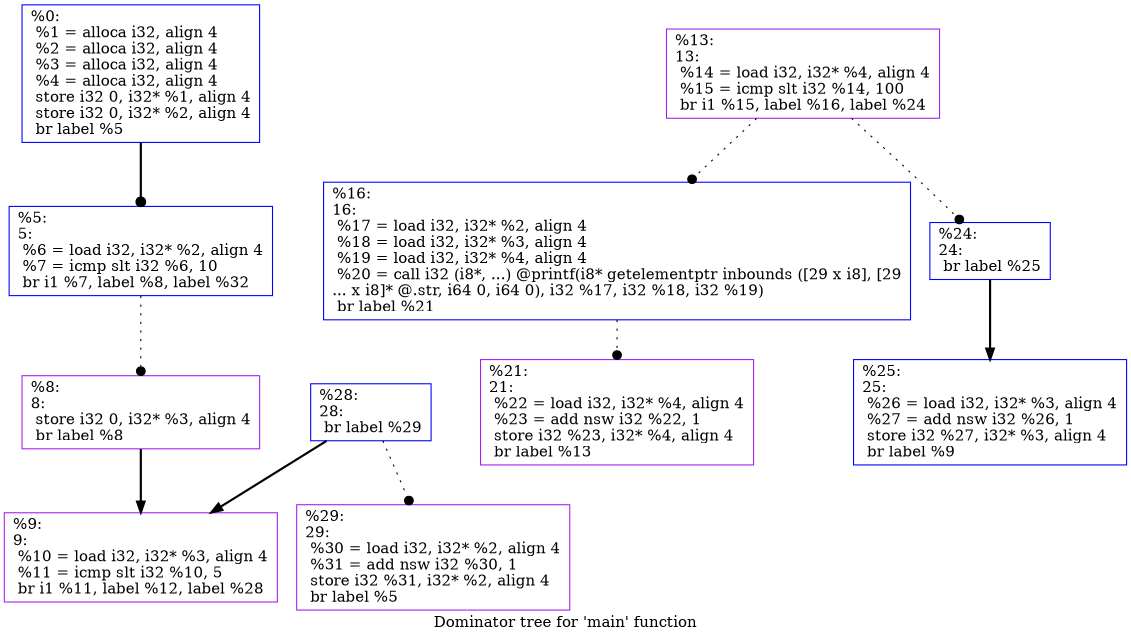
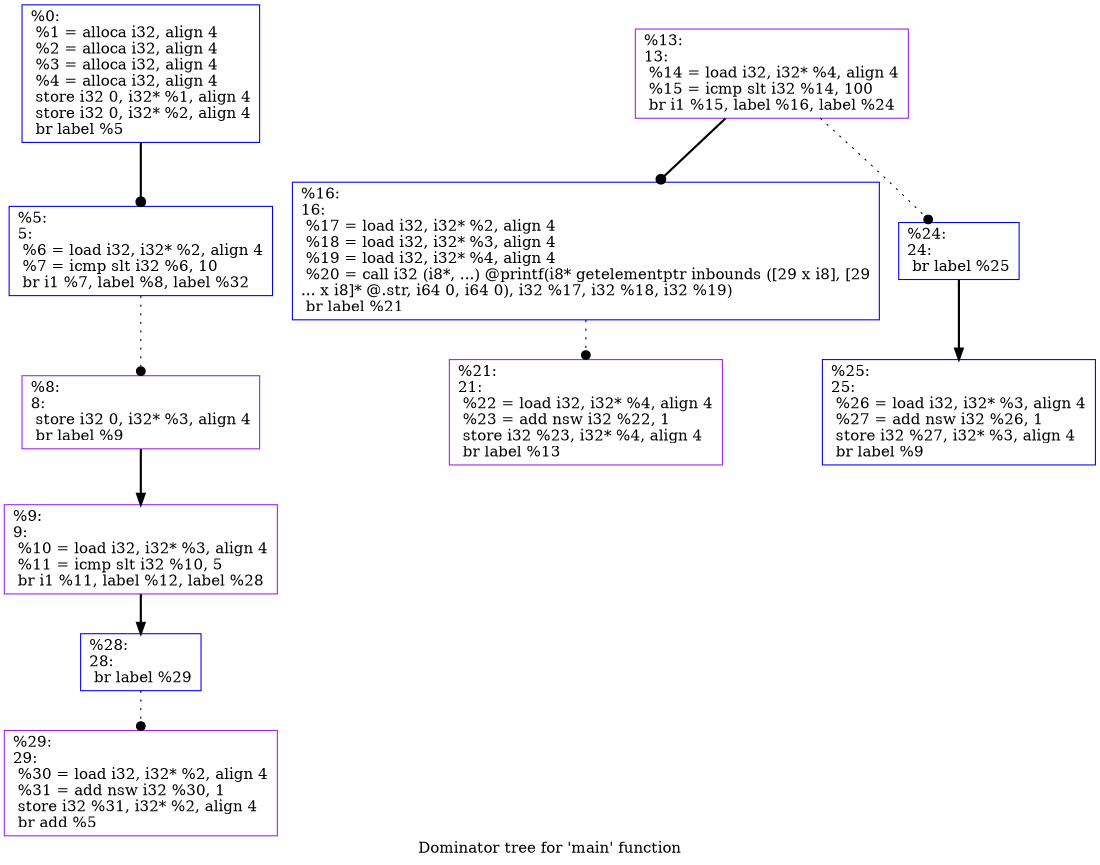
edge "%13:" -> "%16:": style dotted -> bold
node "%8:": text "br label %8" -> "br label %9"
edge "%28:" -> "%9:": reversed
node "%29:": text "br label %5" -> "br add %5"
